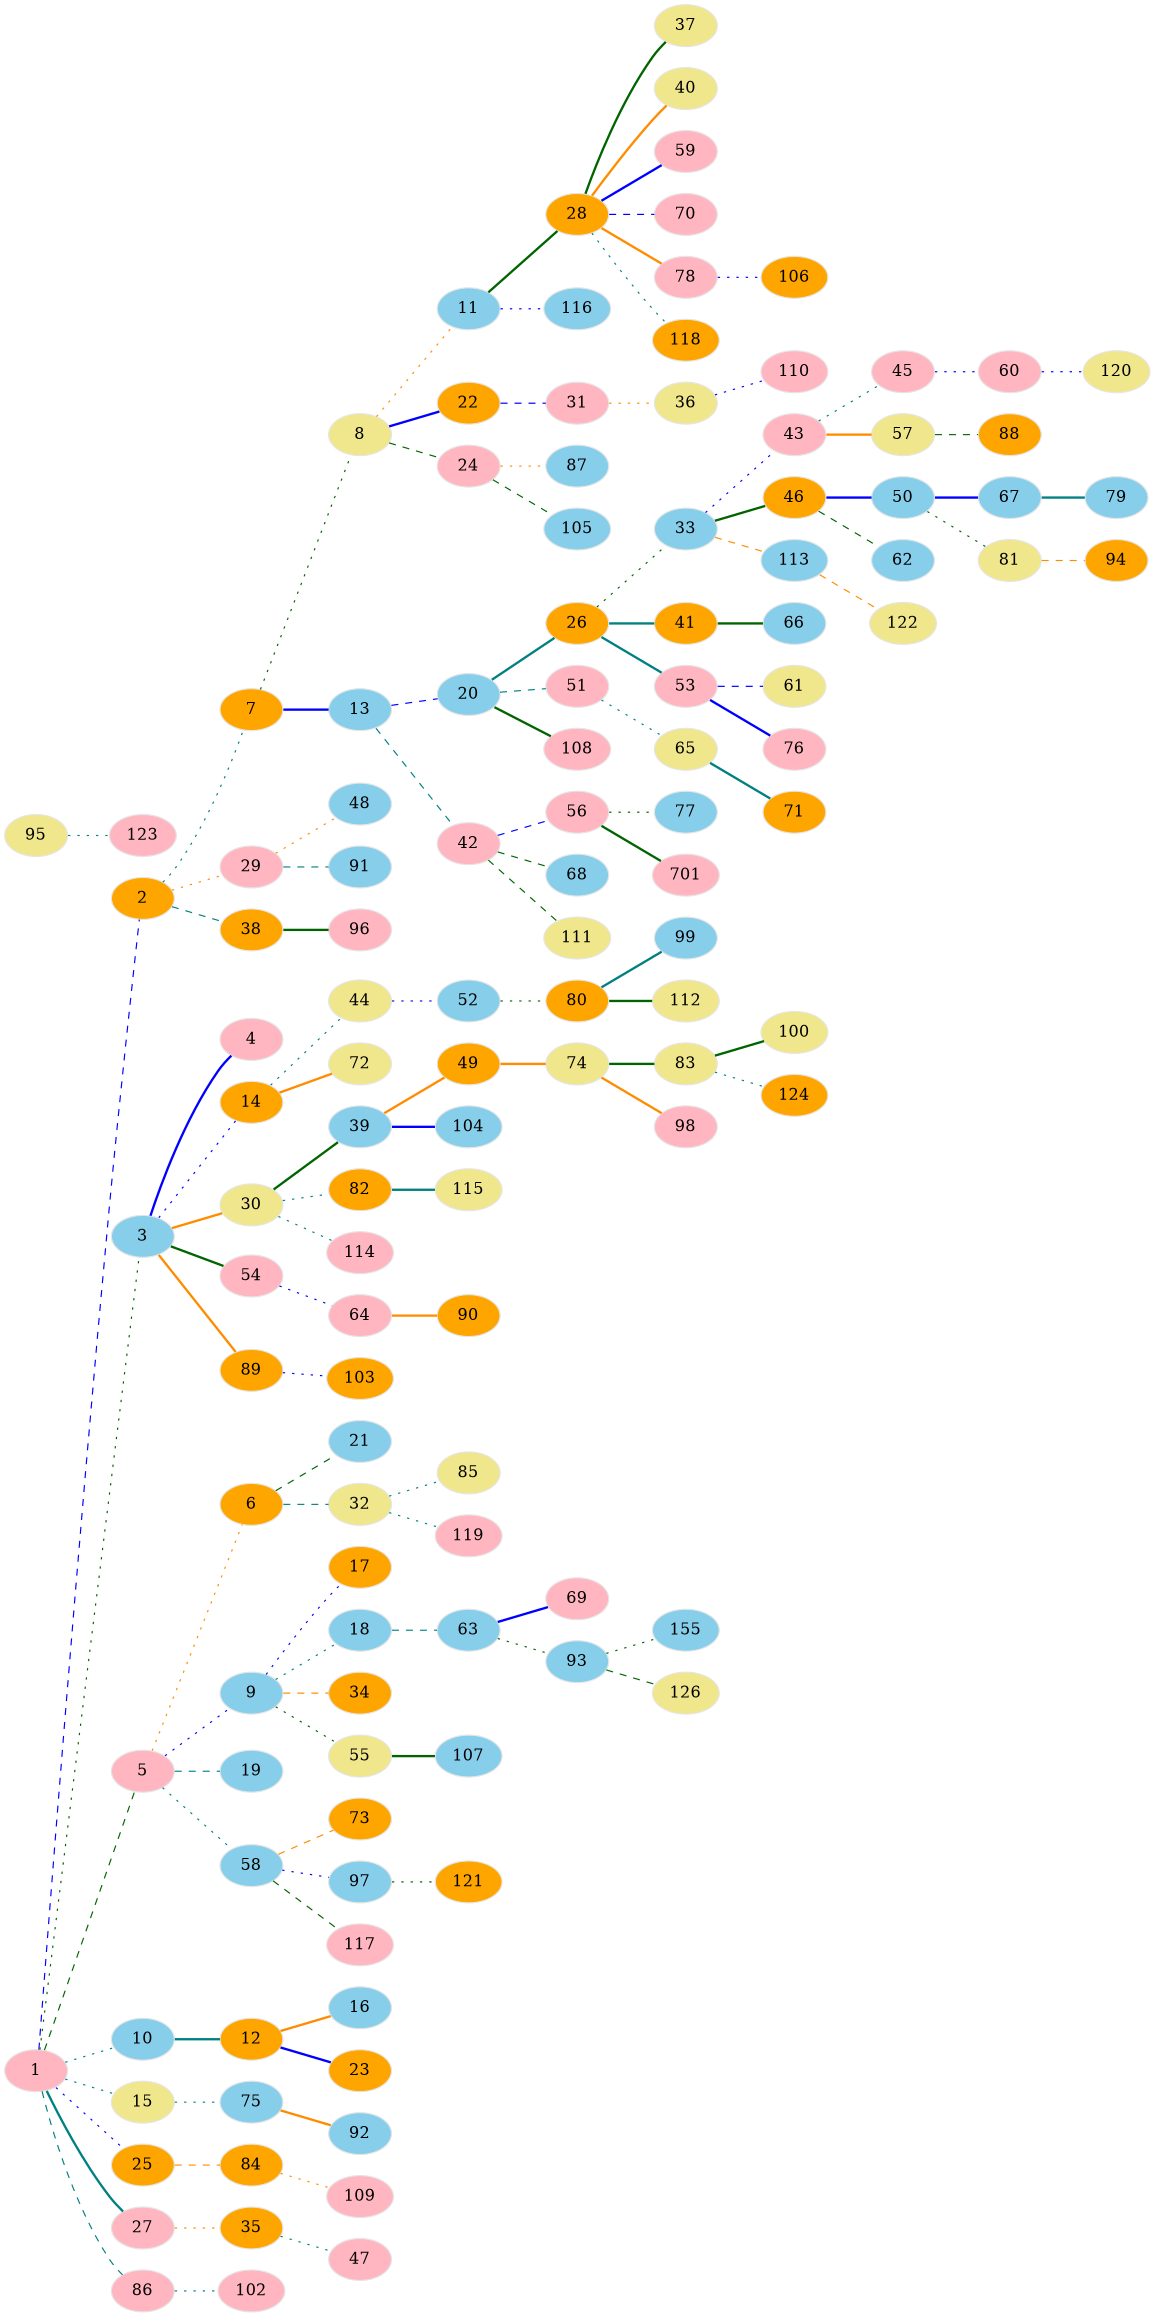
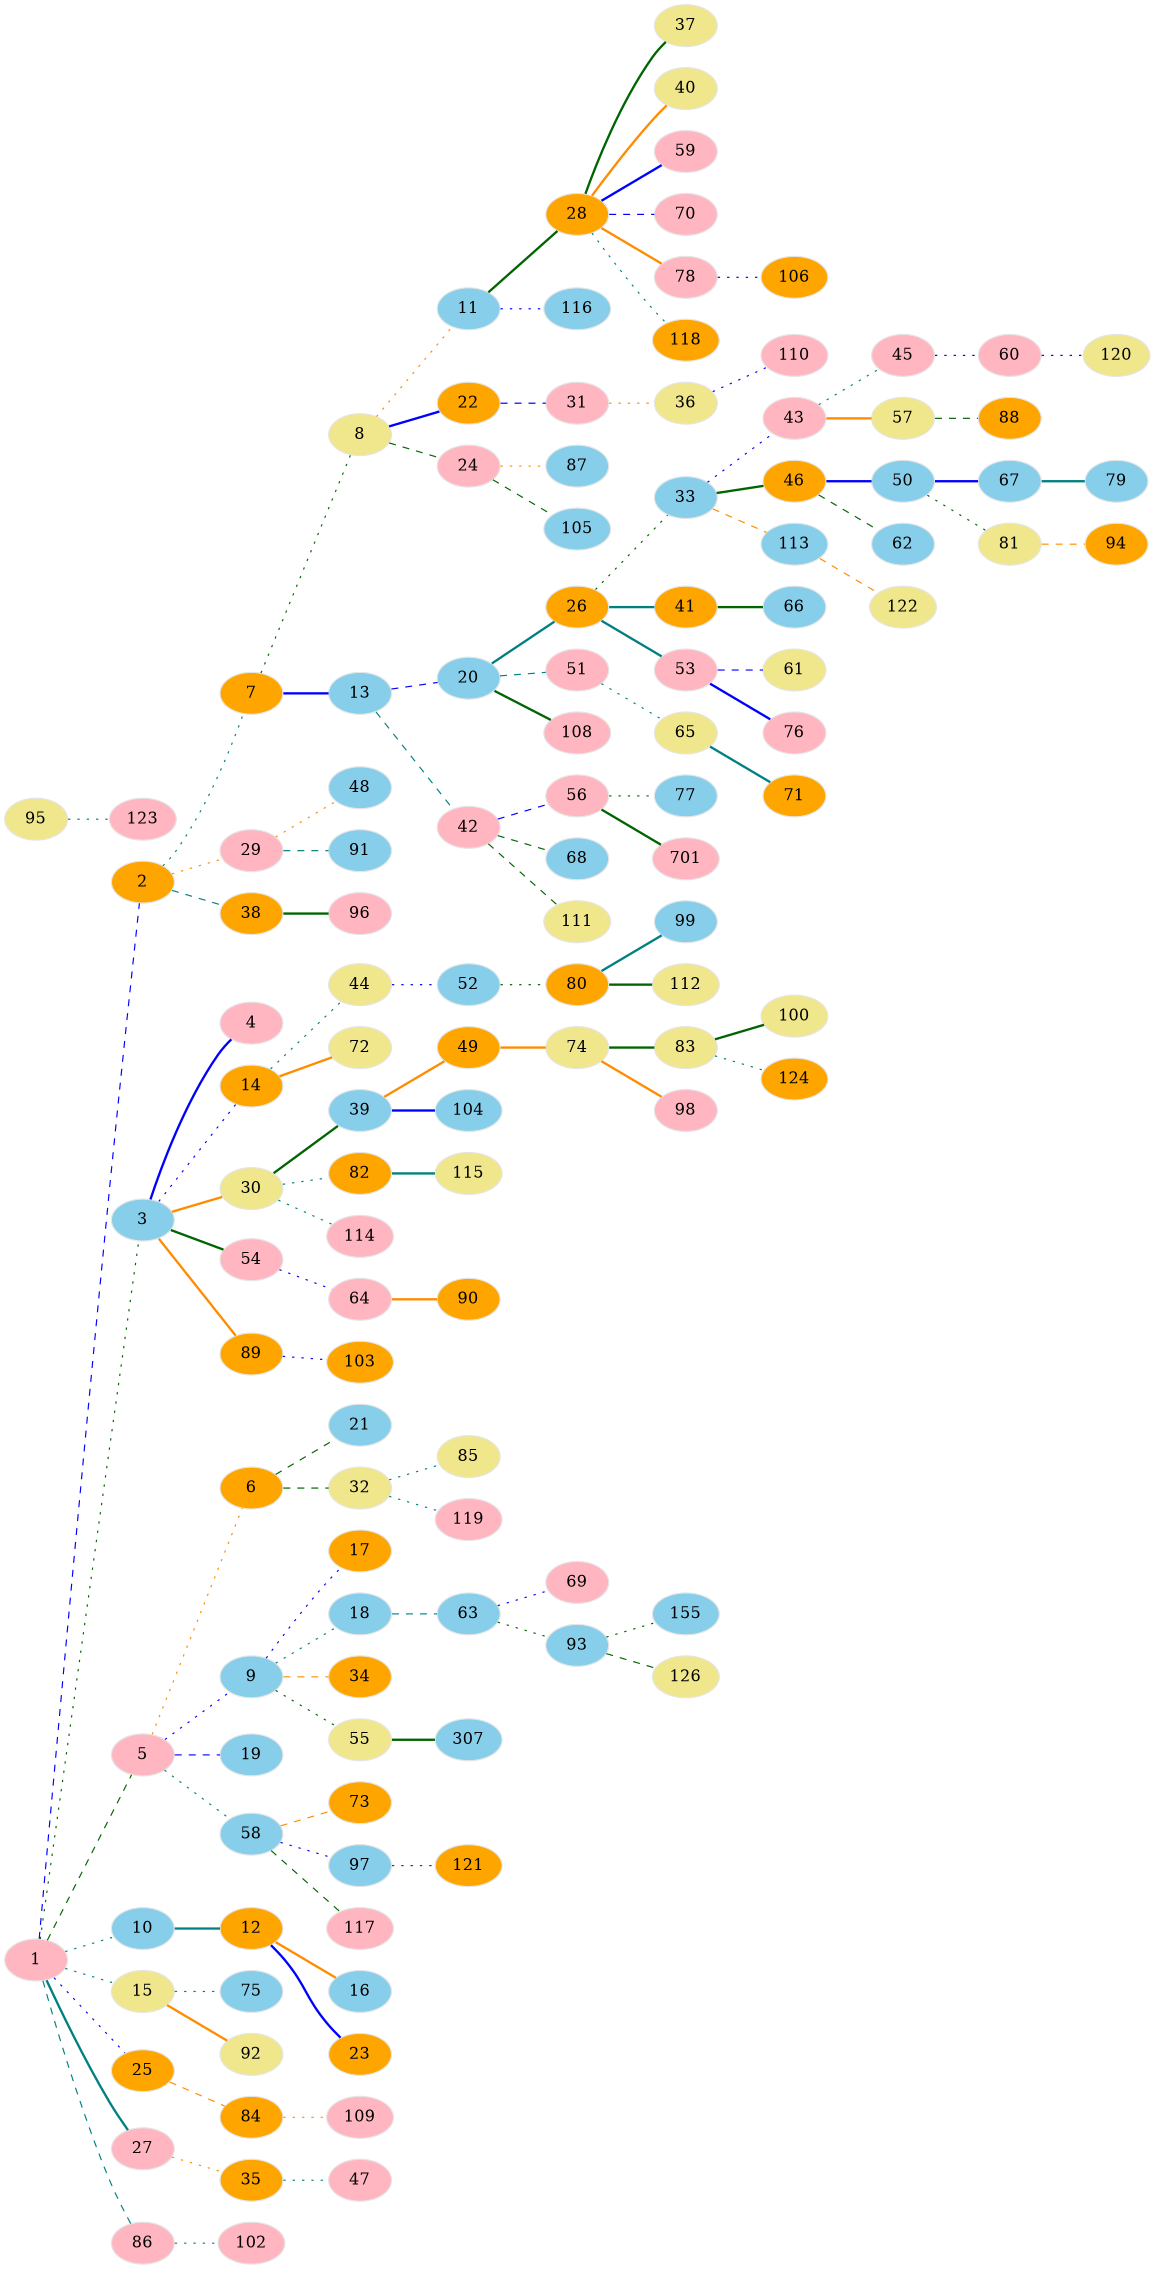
edge "6" -- "32": color teal -> darkgreen
edge "69" -- "63": style bold -> dotted
node "107": label "107" -> "307"
edge "5" -- "19": color teal -> blue
edge "75" -- "92": now "15" -- "92"
node "92": fillcolor skyblue -> khaki
